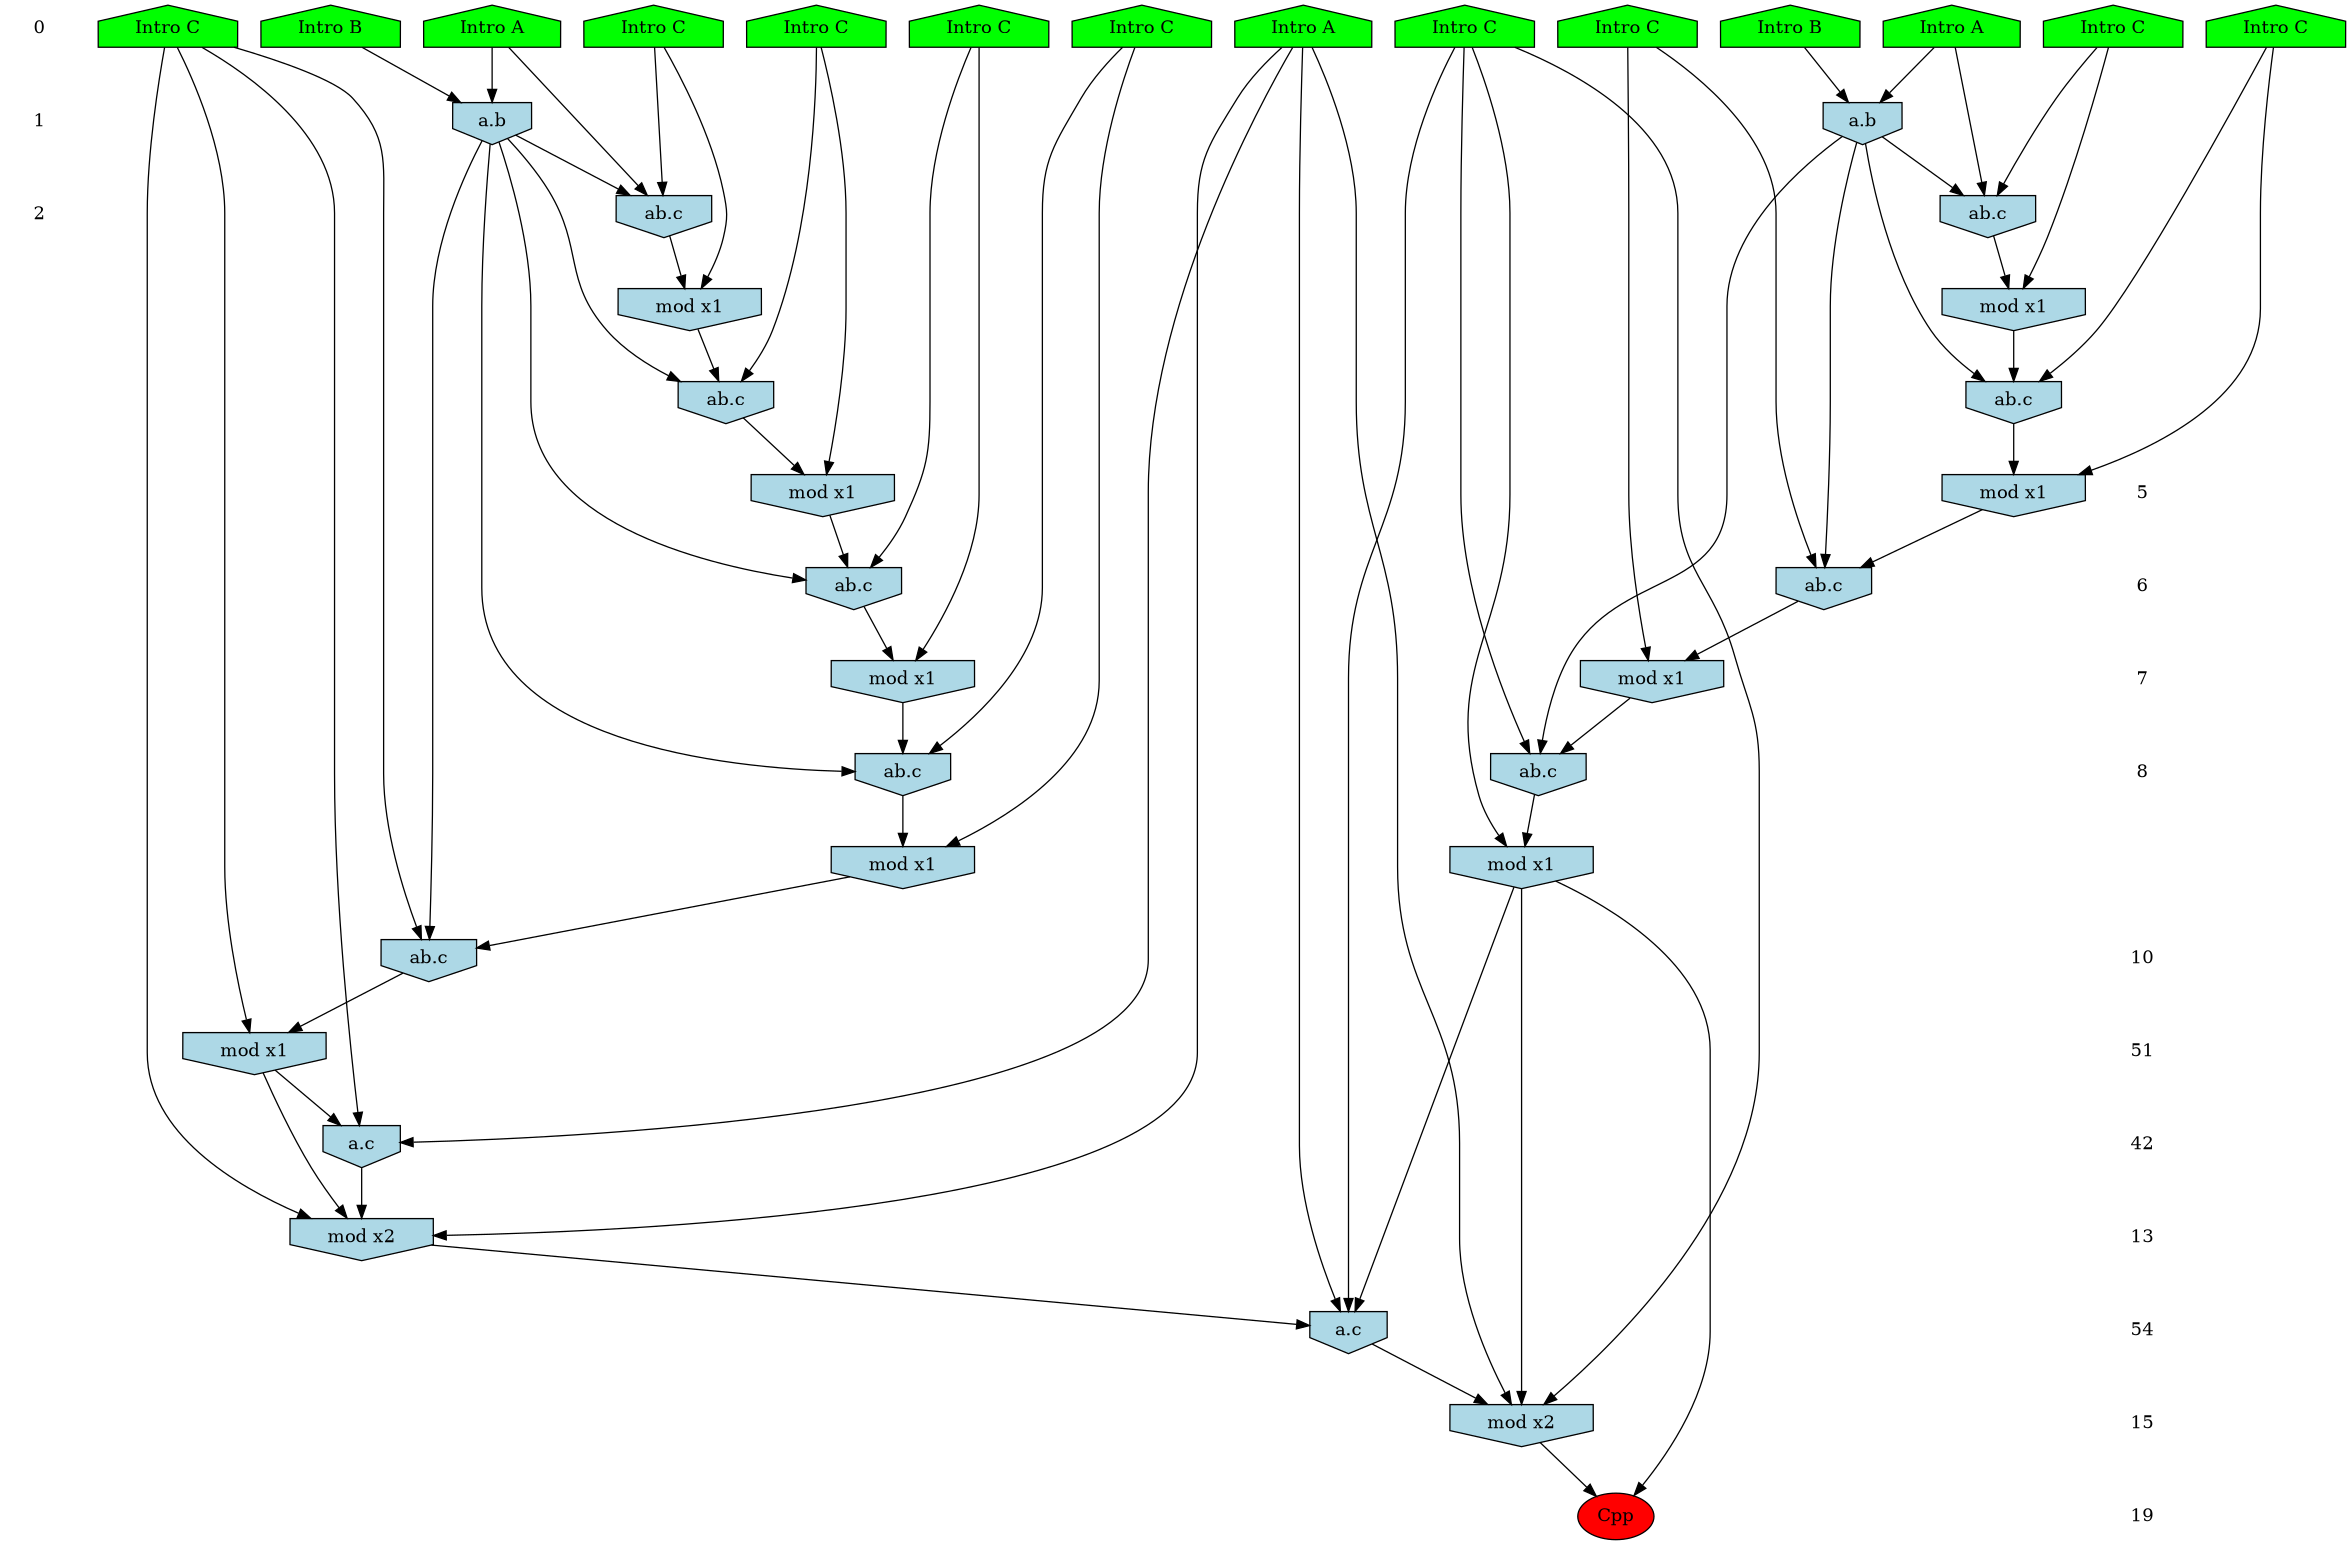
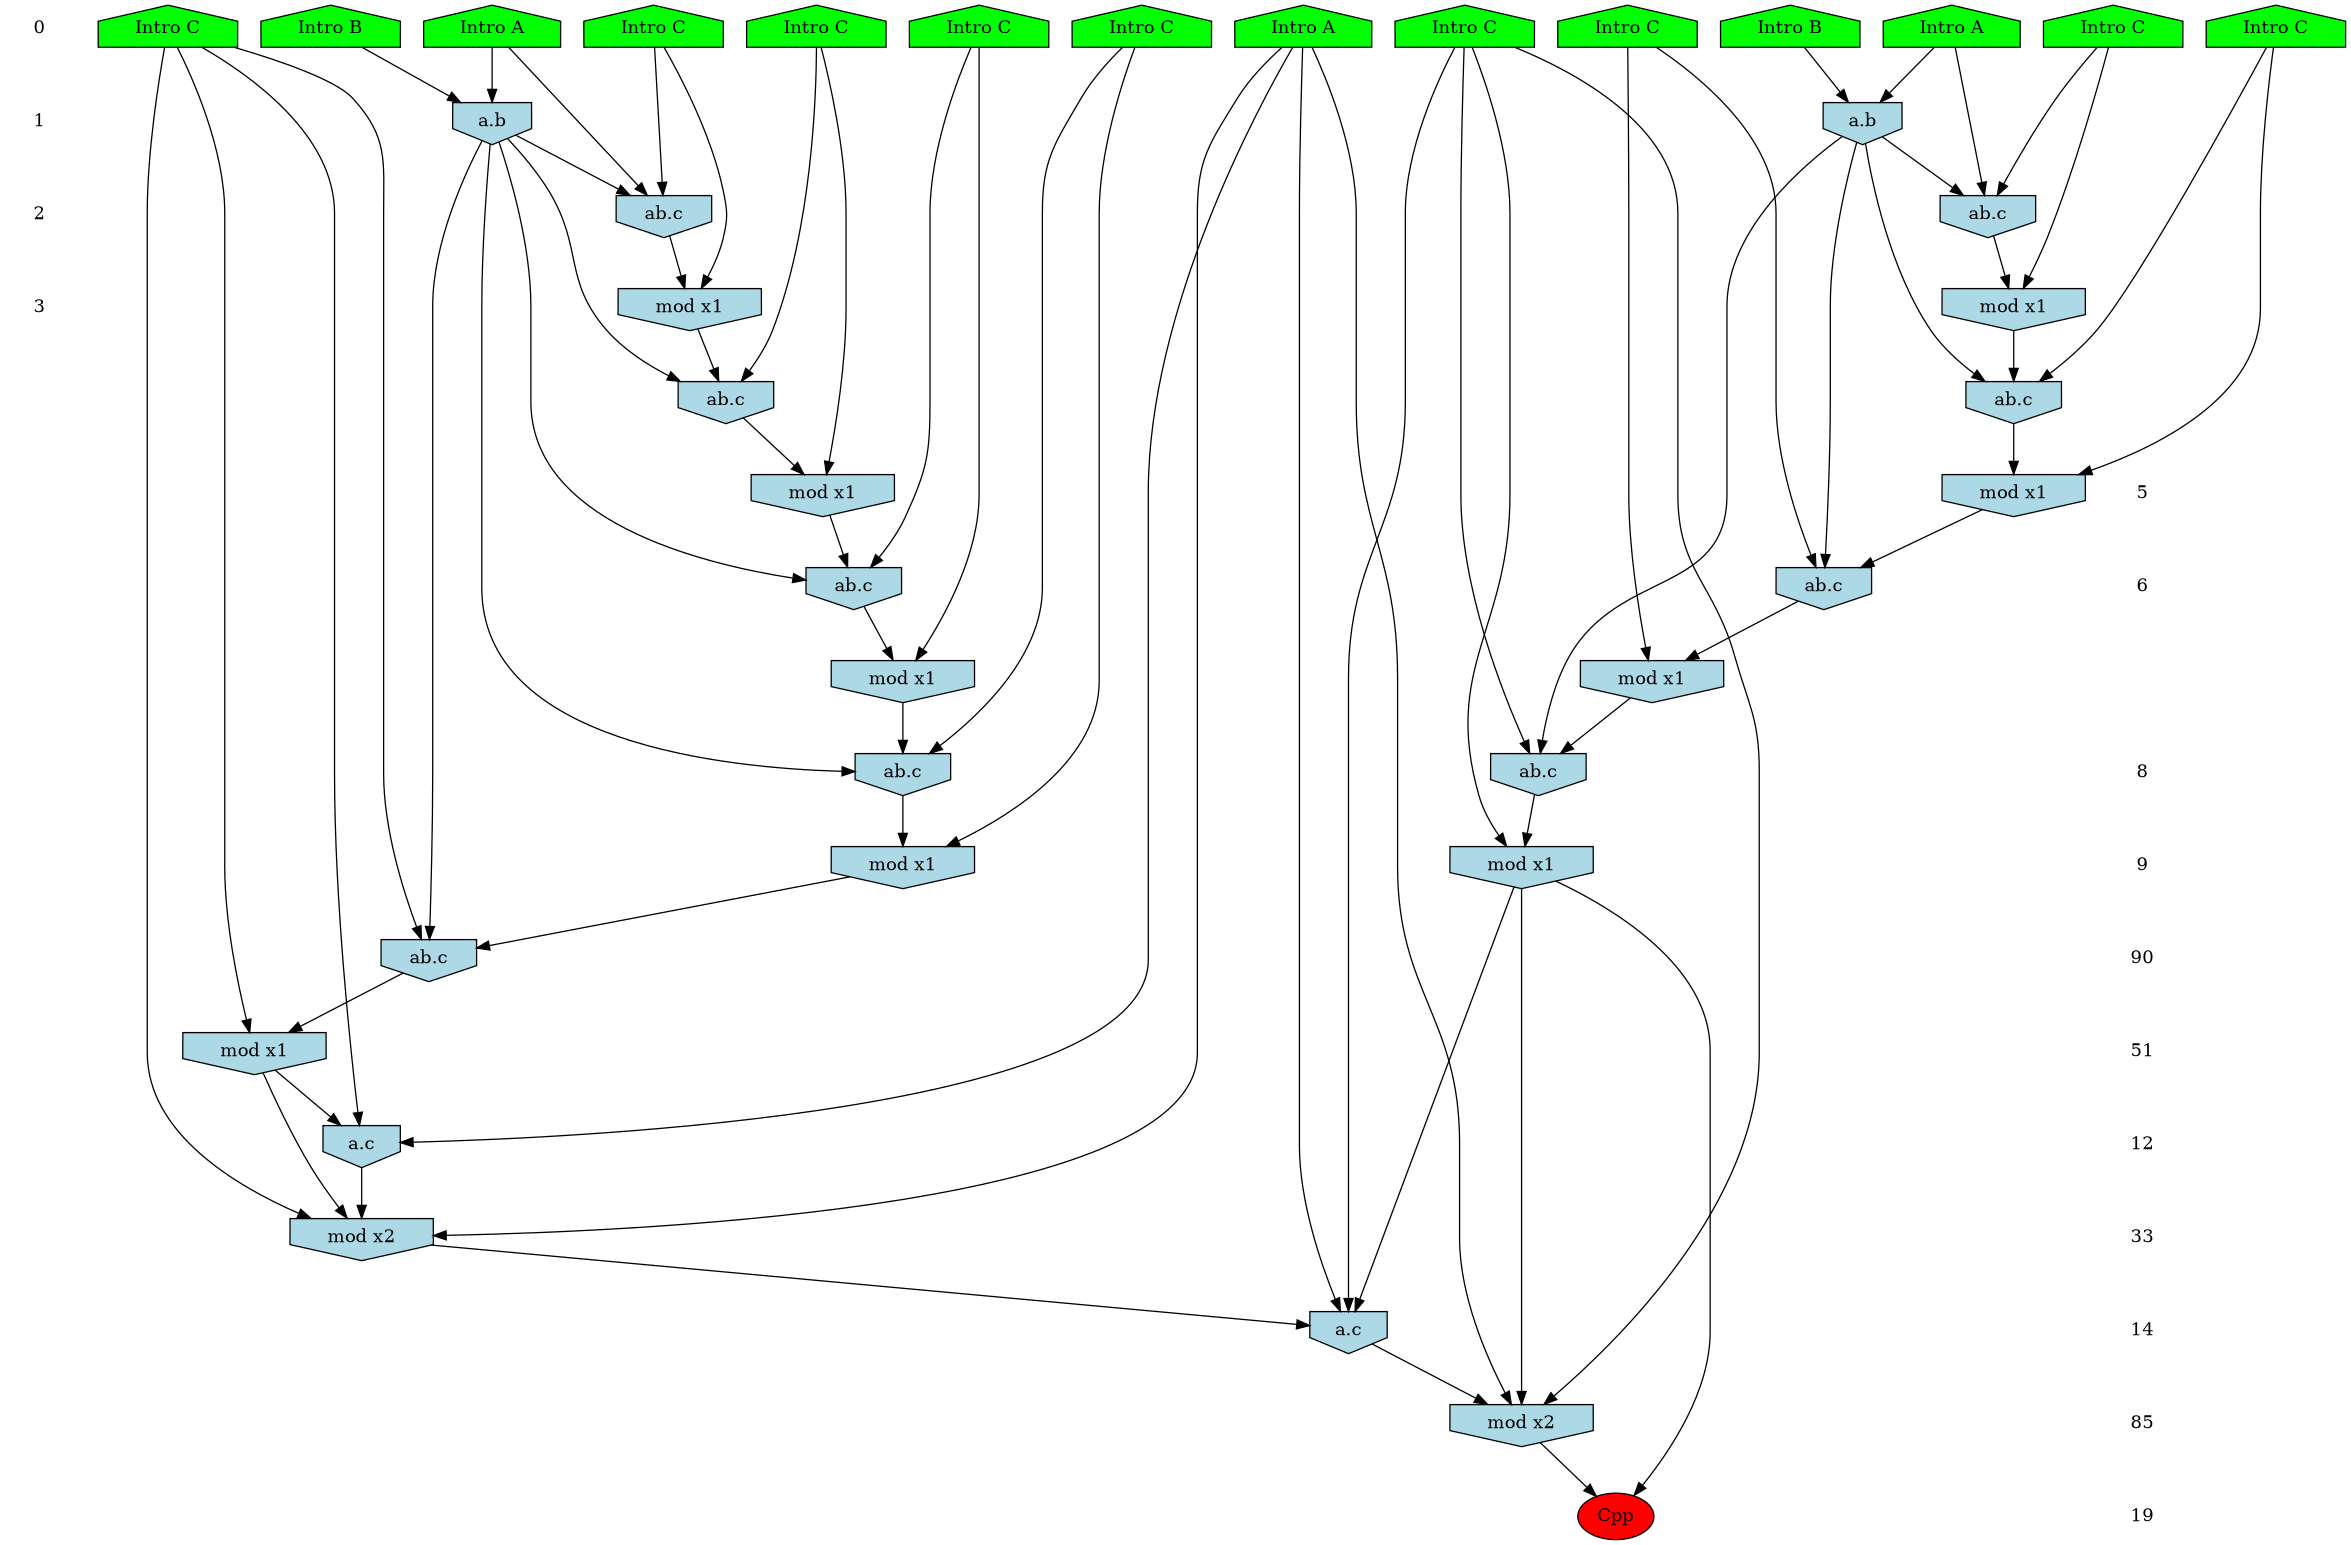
node "3": added
node "7": removed
node "9": added
node "10": label "10" -> "90"
node "42": label "42" -> "12"
node "13": label "13" -> "33"
node "54": label "54" -> "14"
node "15": label "15" -> "85"
